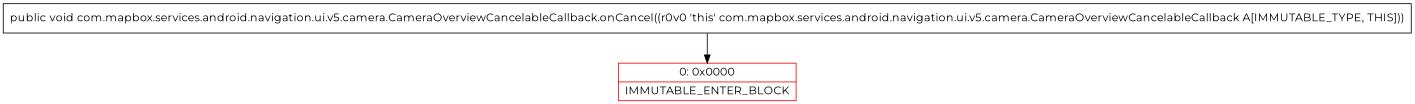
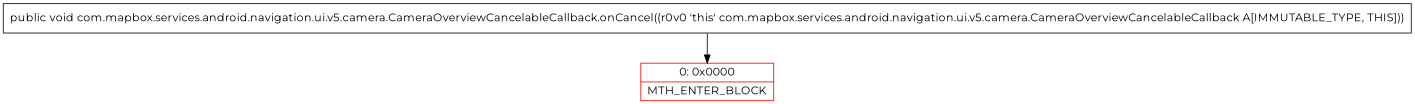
node "0: 0x0000": text "IMMUTABLE_ENTER_BLOCK" -> "MTH_ENTER_BLOCK"
